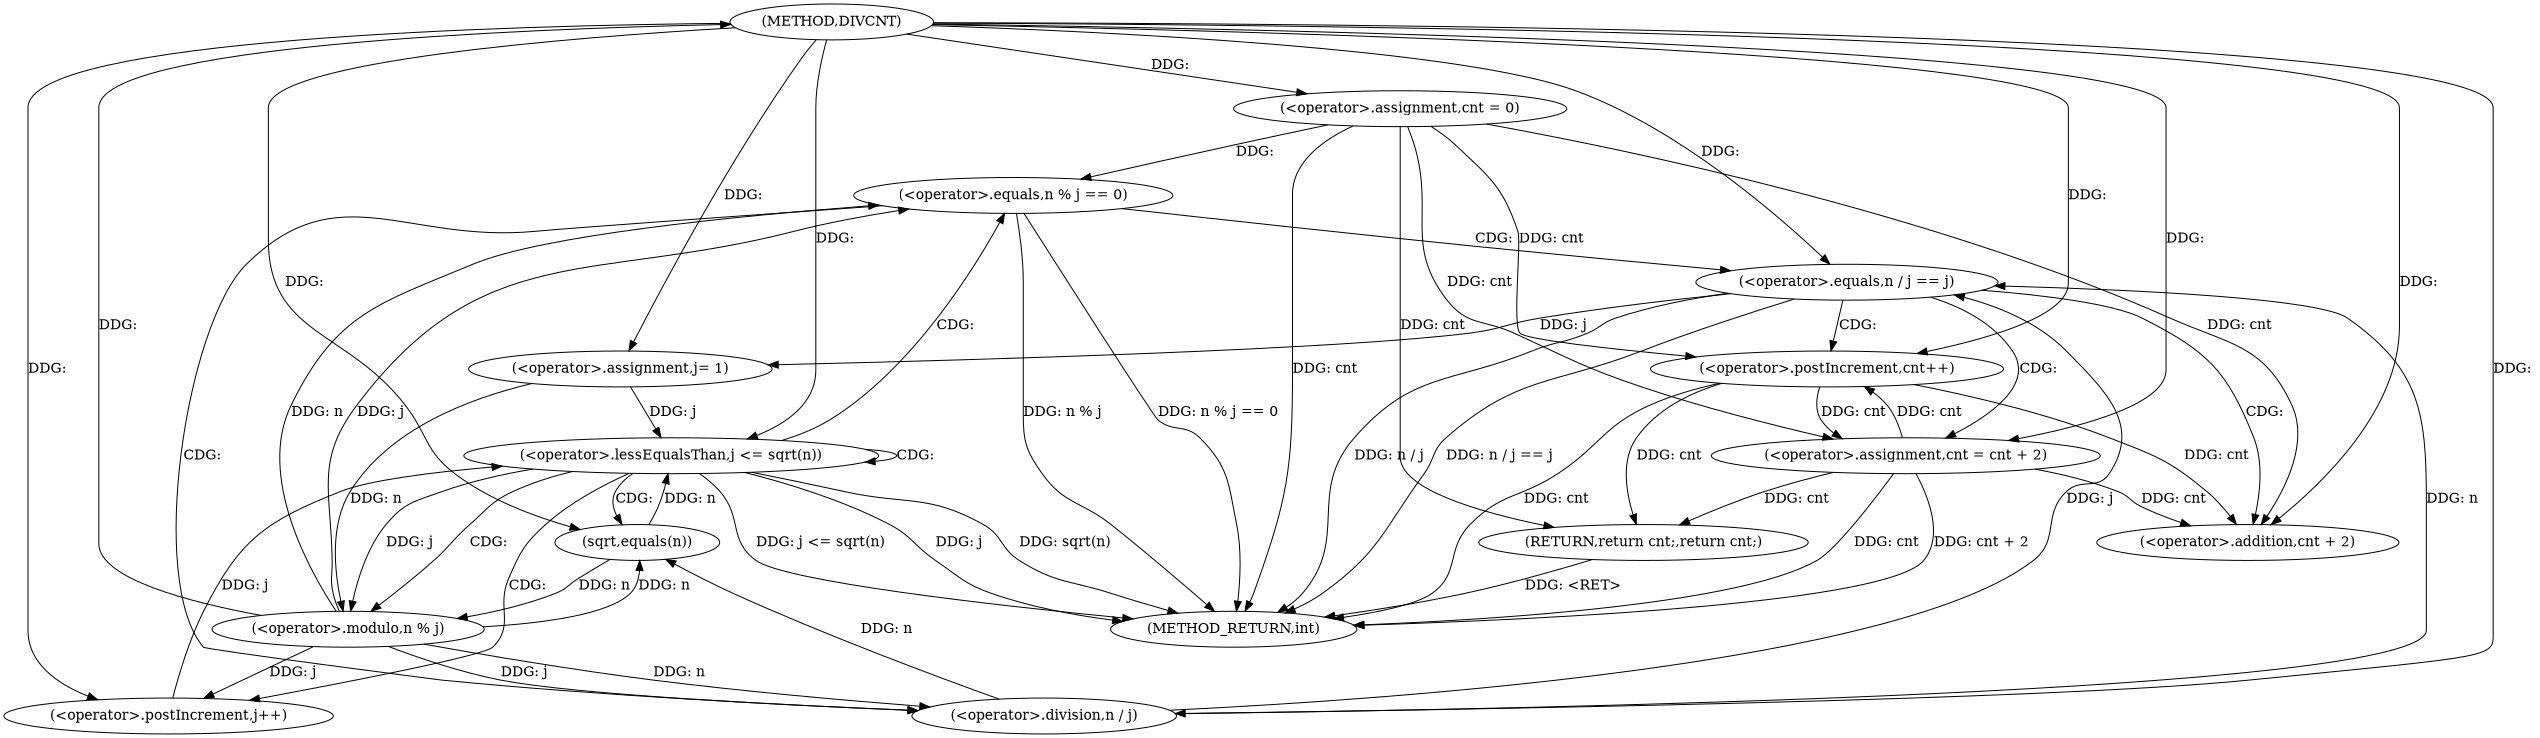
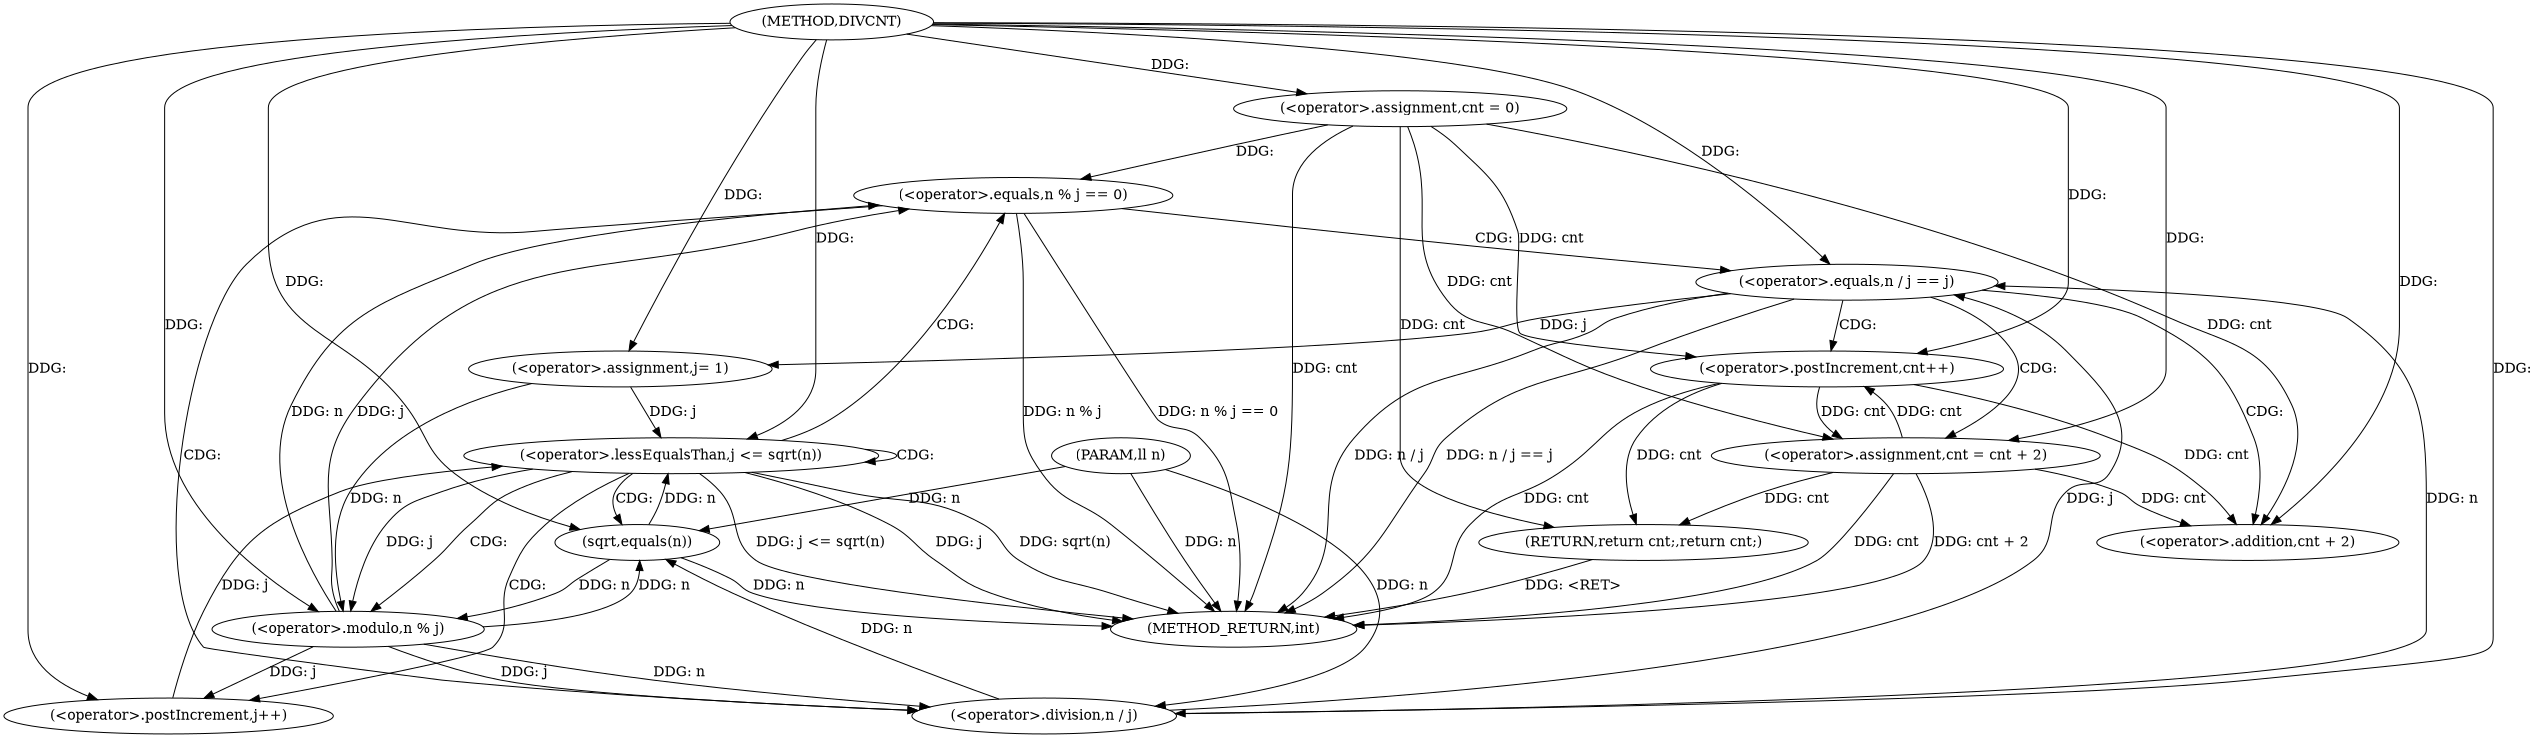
edge "(<operator>.modulo,n % j)" -> "(METHOD,DIVCNT)": reversed
node "(PARAM,ll n)": added
edge "(sqrt,equals(n))" -> "(METHOD_RETURN,int)": added, label "DDG: n"
